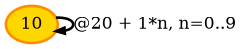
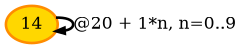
node "10": label "10" -> "14"
